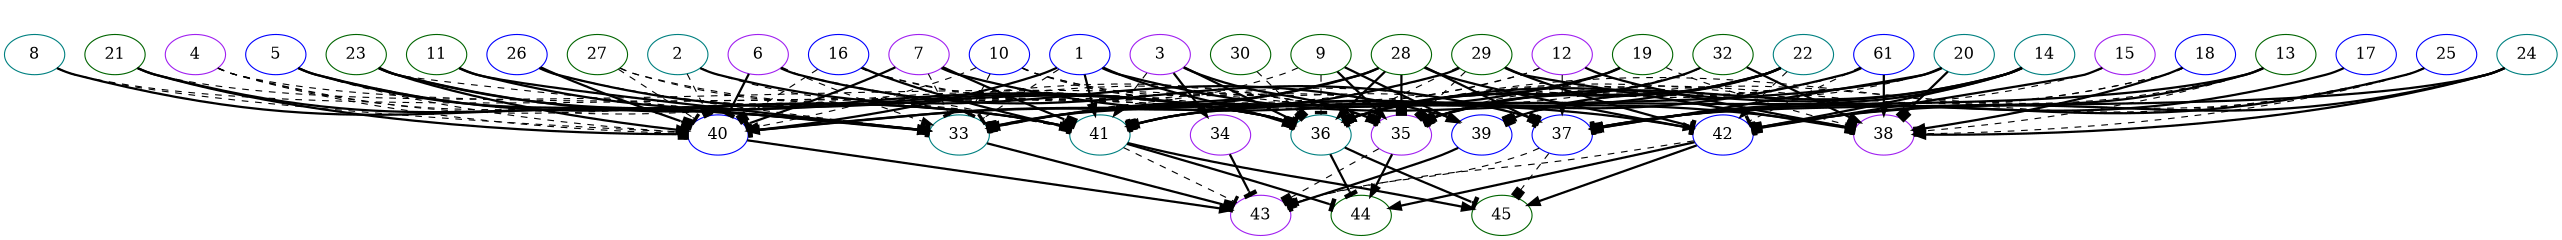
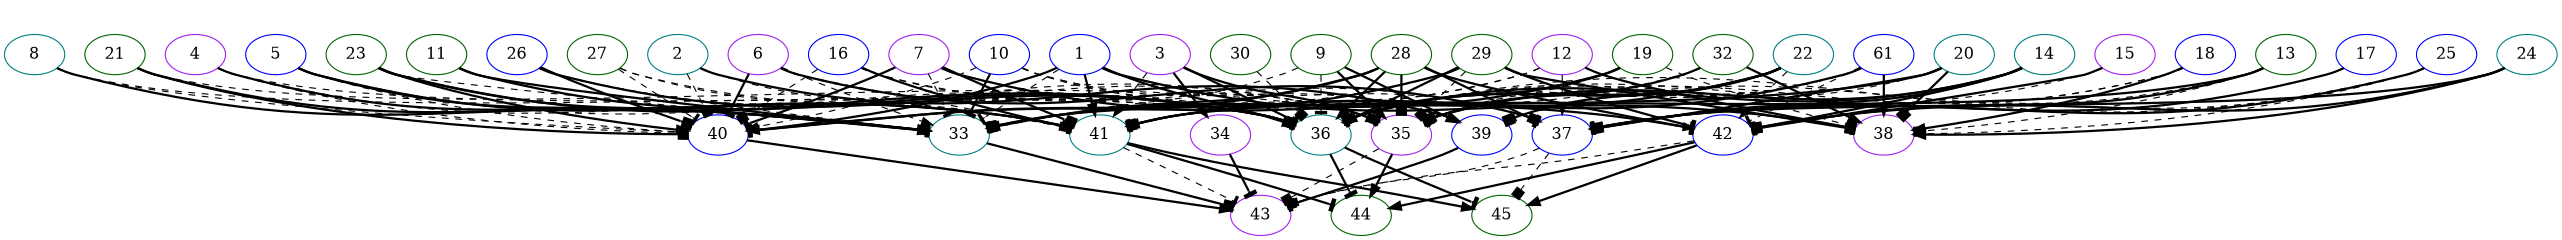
edge "10" -> "33": style dashed -> bold
edge "29" -> "36": style dashed -> bold
edge "4" -> "33": style dashed -> bold
